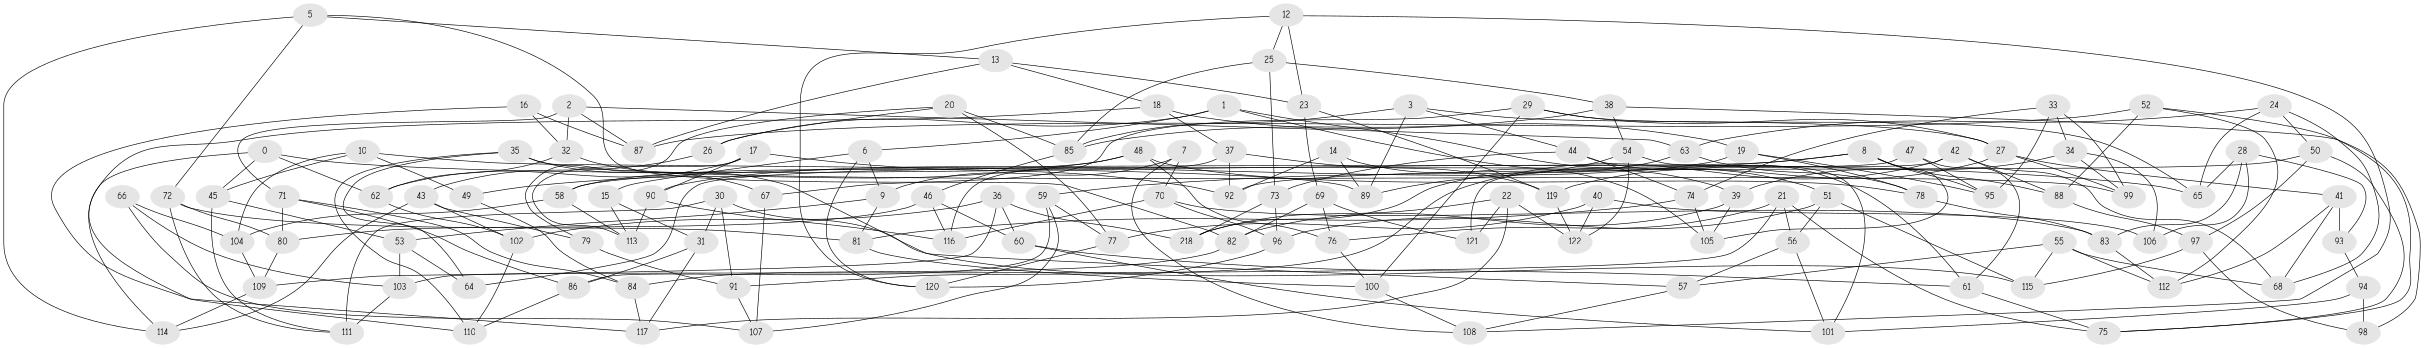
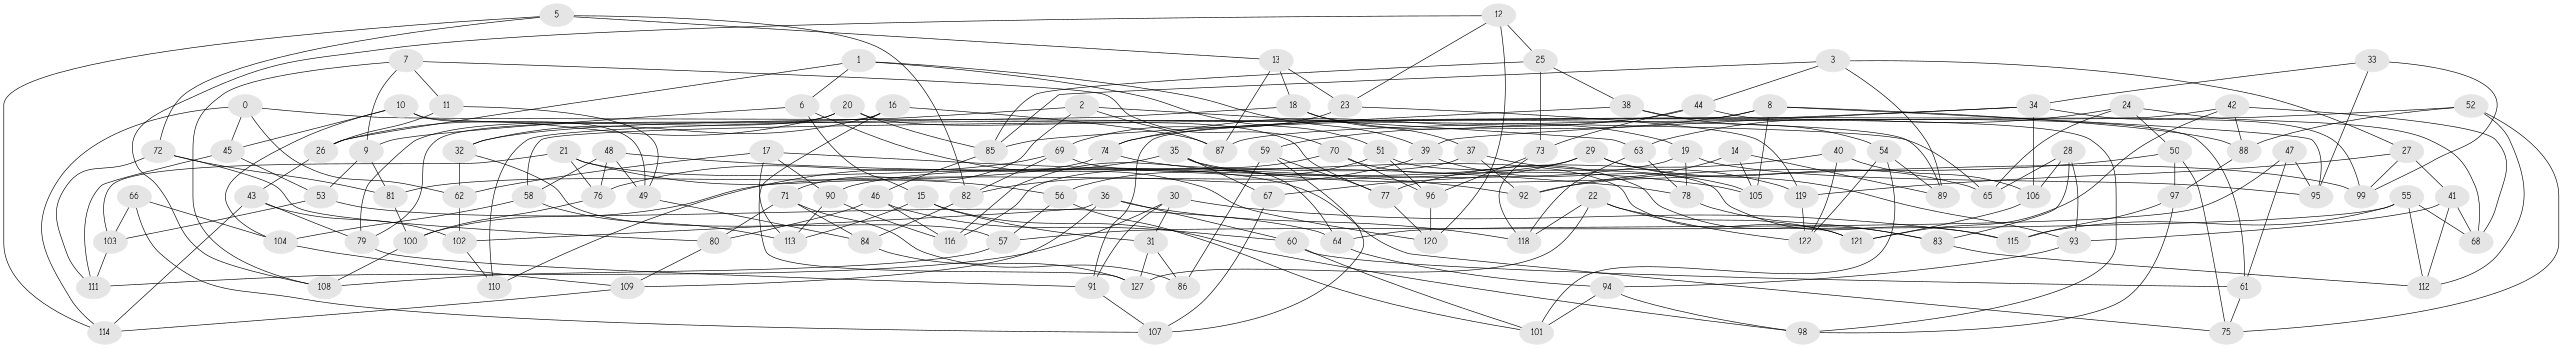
node "11": added
edge "29" -- "27": now "29" -- "93"
edge "16" -- "79": added
edge "33" -- "74": now "34" -- "74"
edge "106" -- "121": added
node "218": label "218" -> "118"
edge "15" -- "98": added
edge "64" -- "94": added
edge "86" -- "110": removed
node "117": label "117" -> "127"
